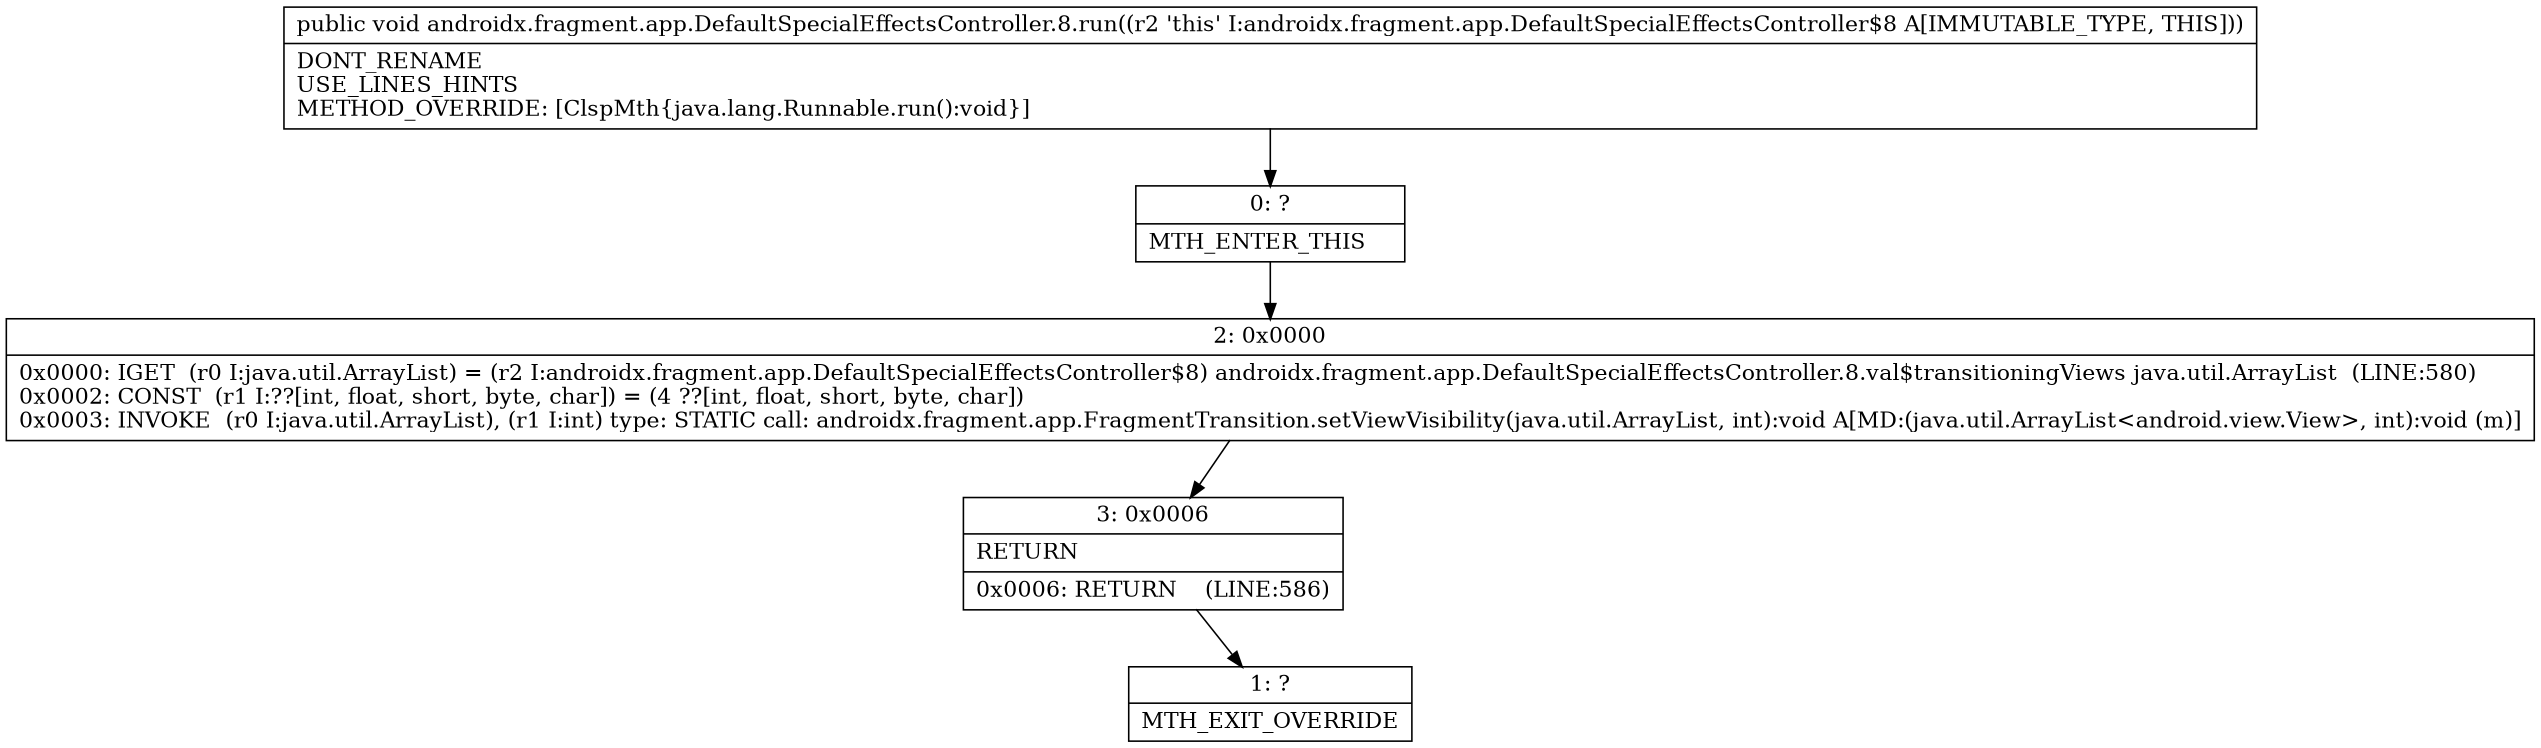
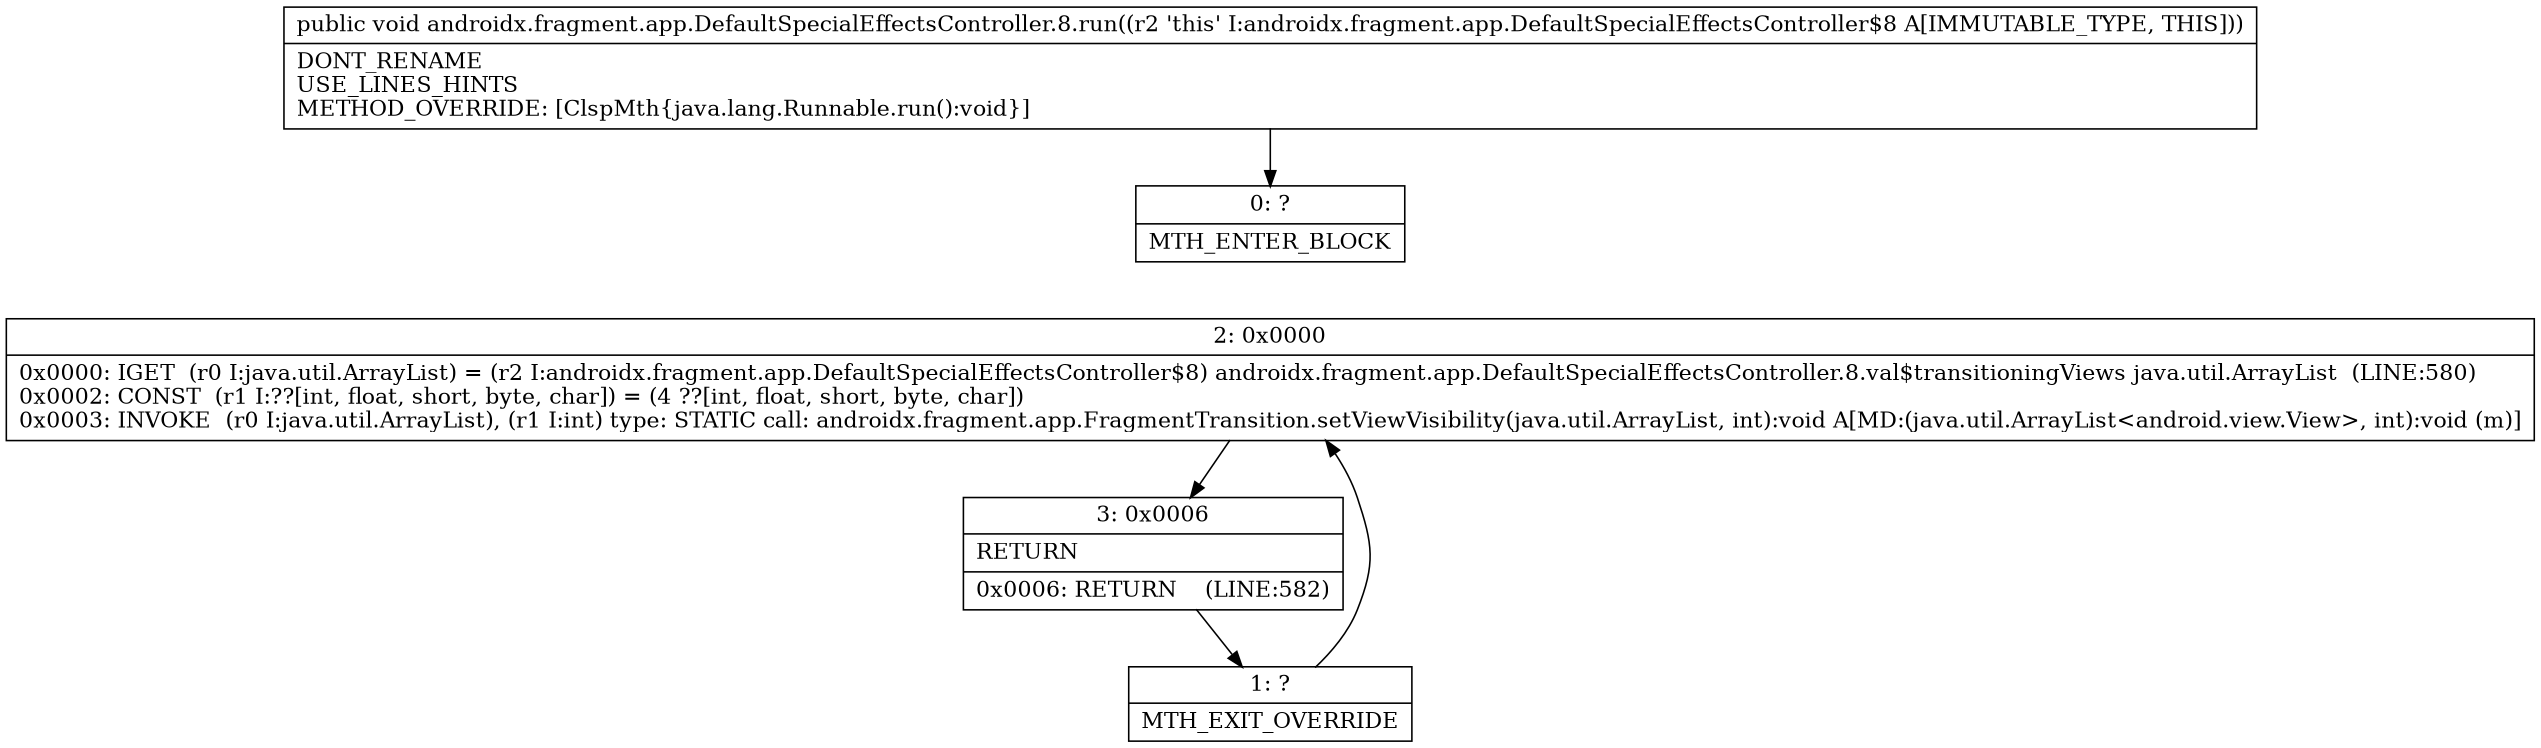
node "0: ?": text "MTH_ENTER_THIS" -> "MTH_ENTER_BLOCK"
edge "0: ?" -> "2: 0x0000": now "1: ?" -> "2: 0x0000"
node "3: 0x0006": text "0x0006: RETURN    (LINE:586)" -> "0x0006: RETURN    (LINE:582)"
